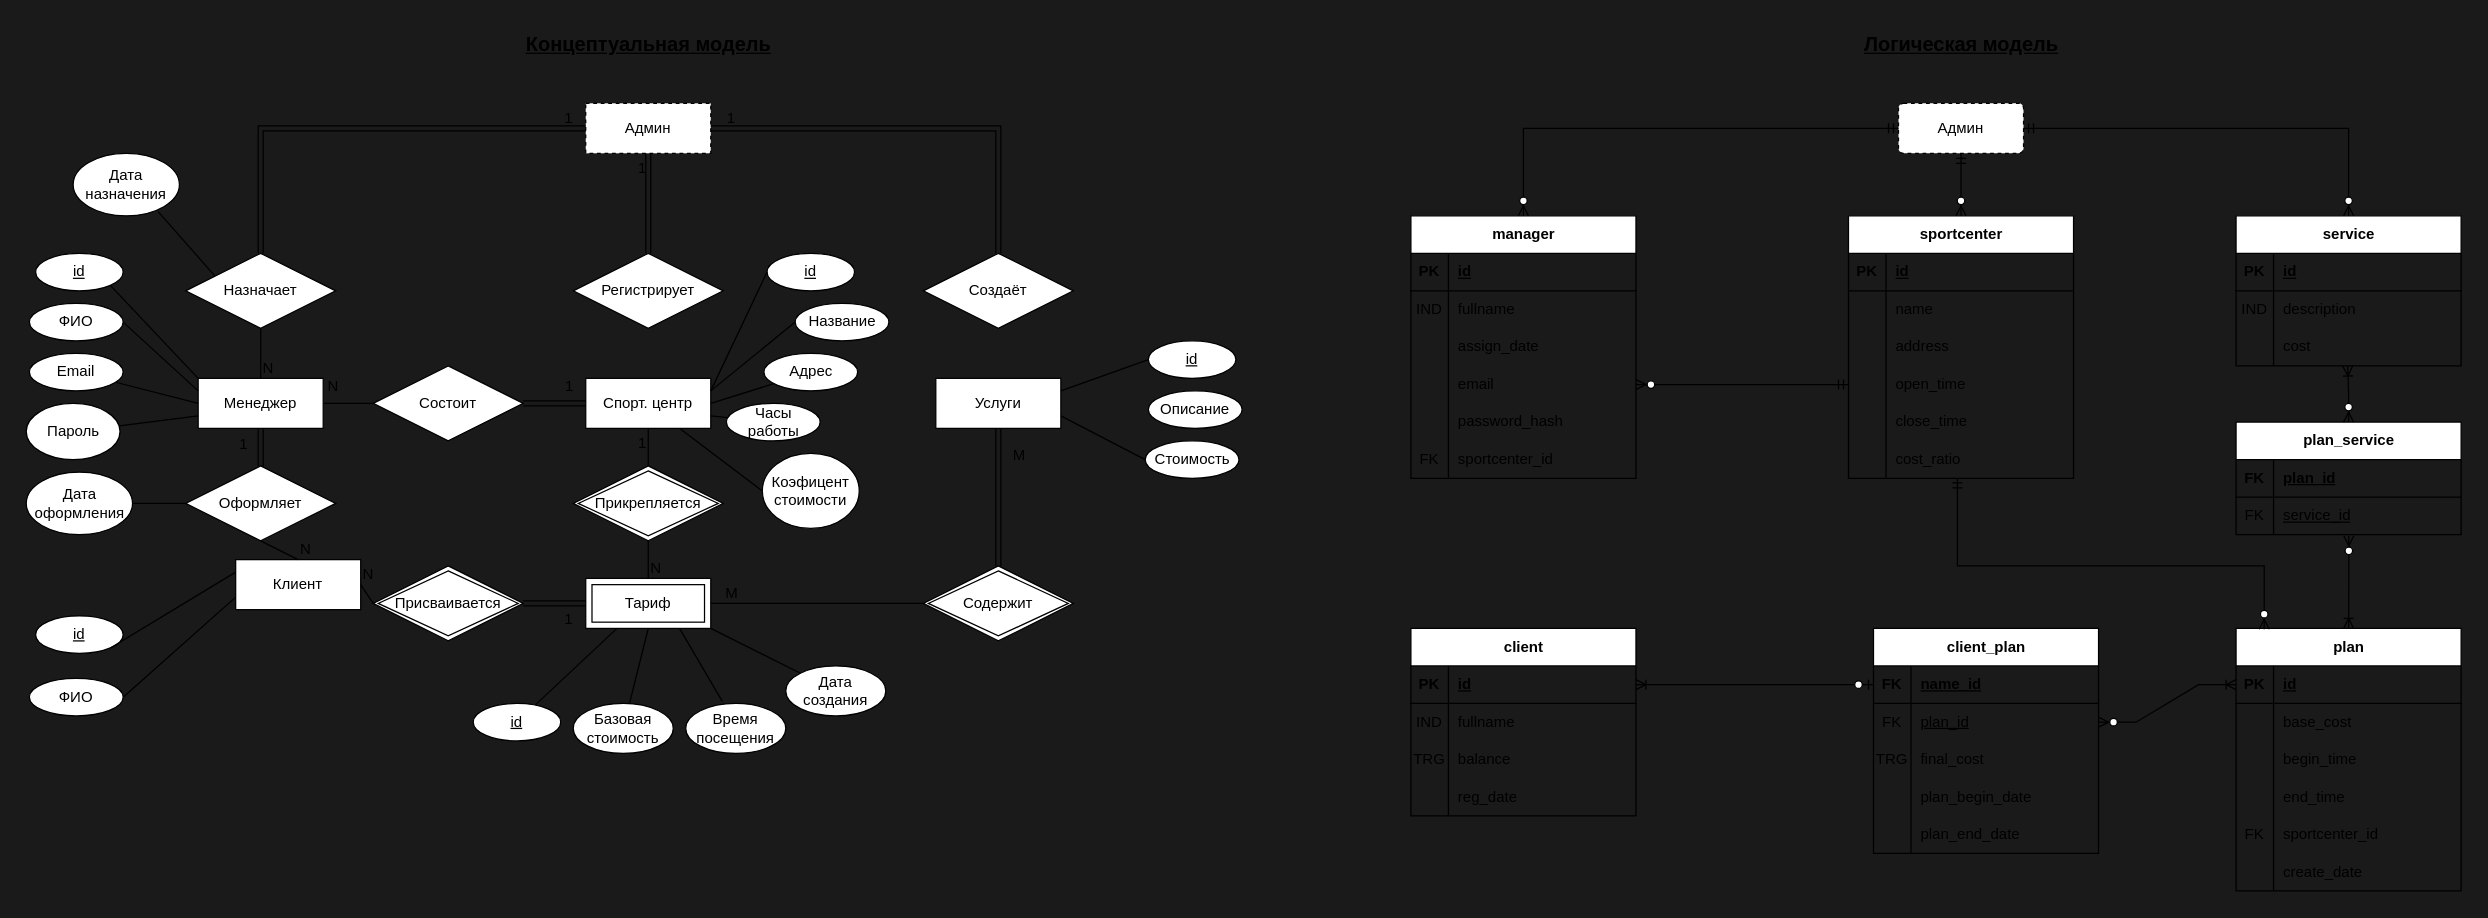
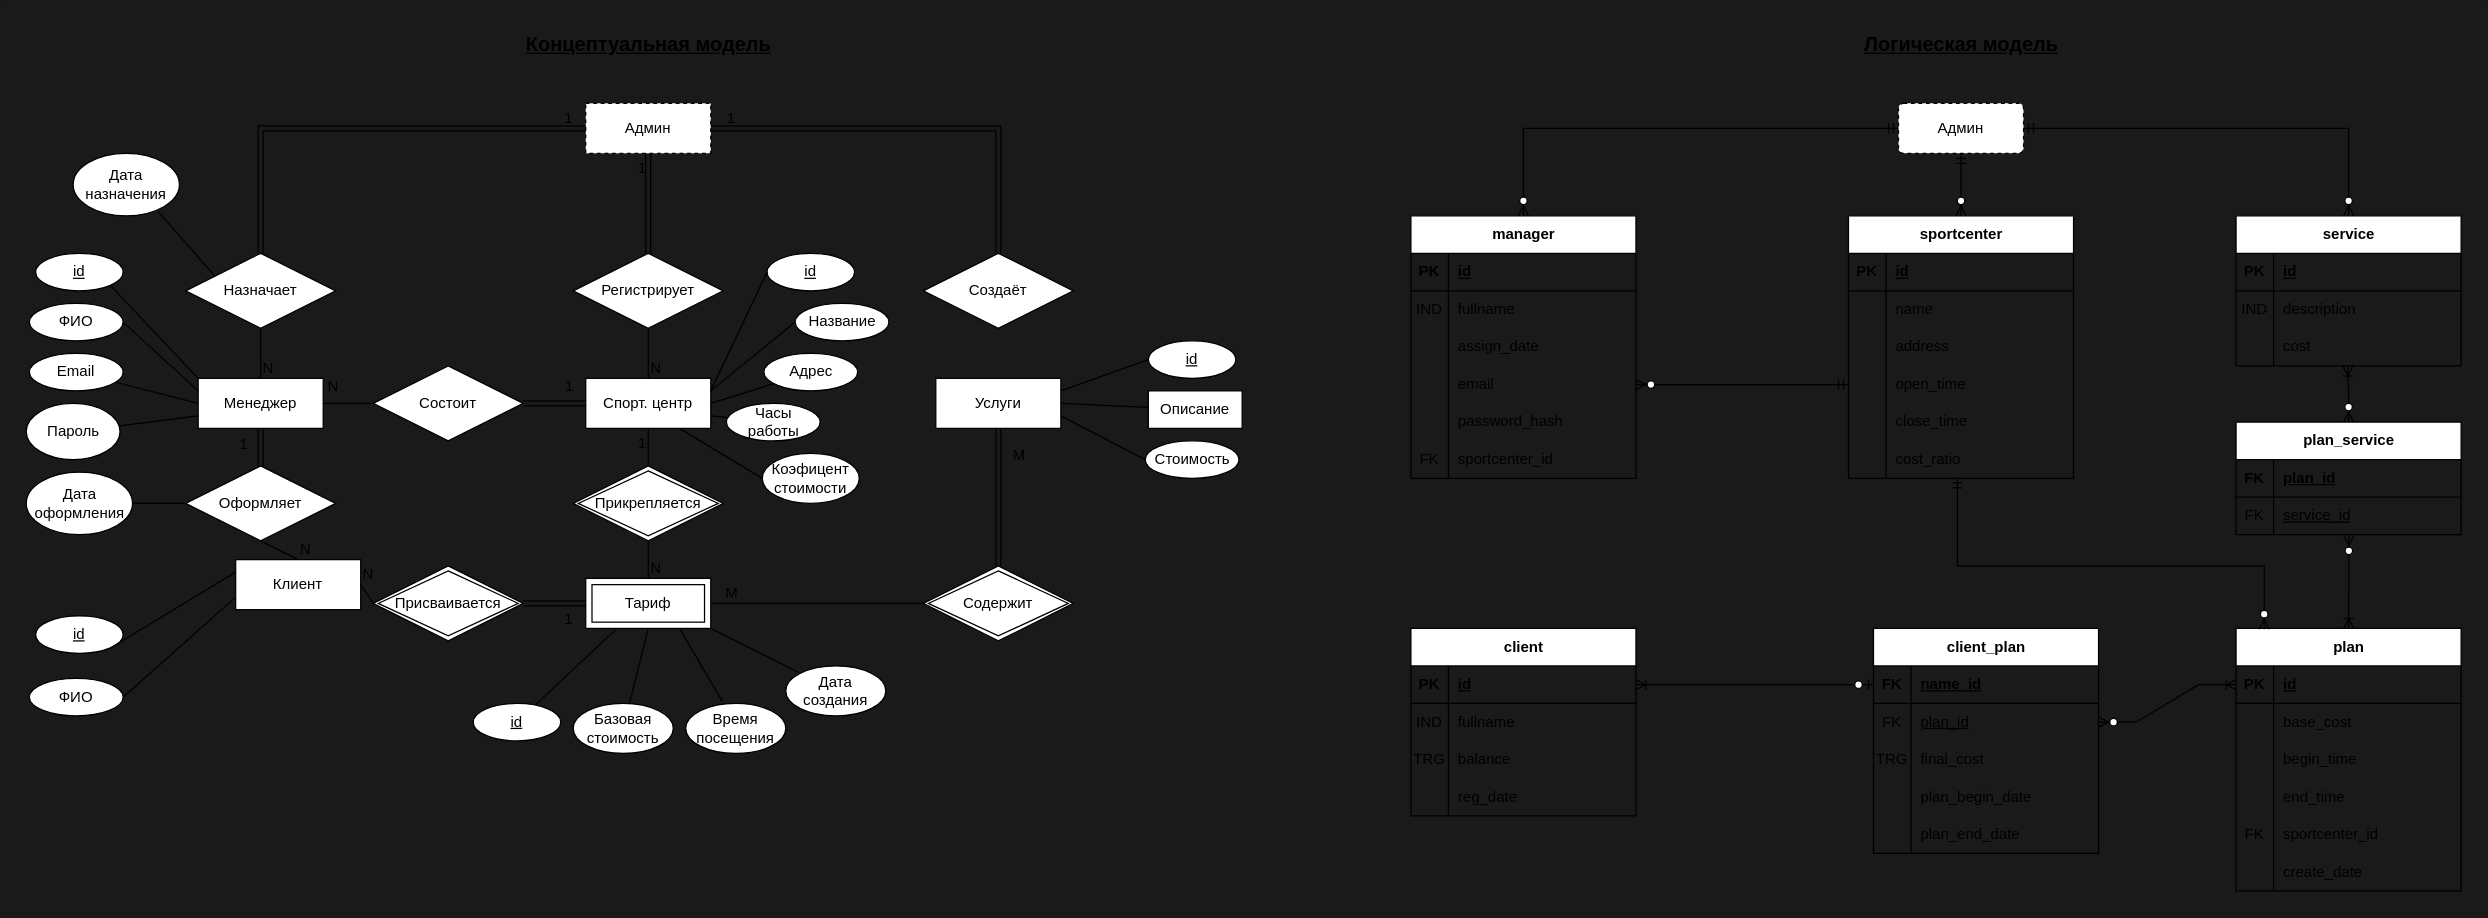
edge "Регистрирует" -- "Спорт. центр": added, label "N"
edge "Услуги" -- "Описание": added
node "Описание": shape ellipse -> rectangle
node "Коэфицент стоимости": size 97x75 -> 97x50
